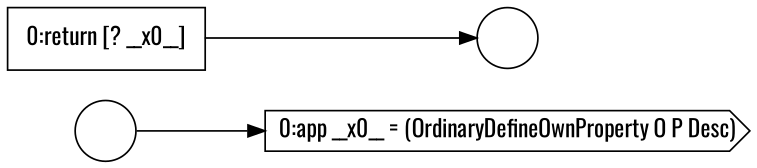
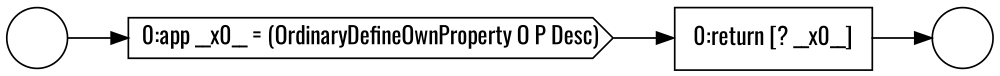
edge "0:app __x0__ = (OrdinaryDefineOwnProperty O P Desc)" -> "0:return [? __x0__]": added
